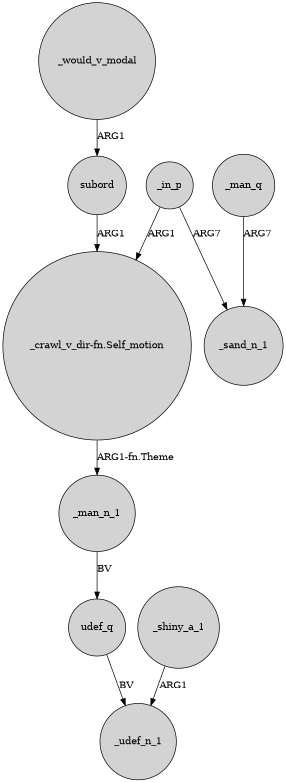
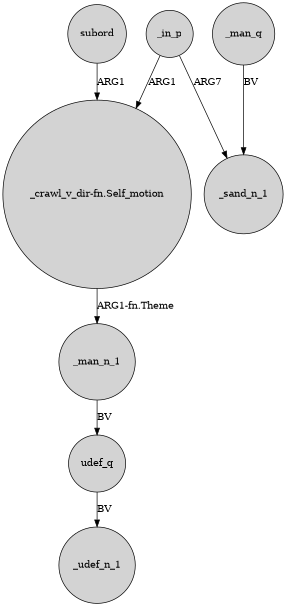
node "_would_v_modal": removed
edge "_man_q" -> "_sand_n_1": label "ARG7" -> "BV"
node "_shiny_a_1": removed
